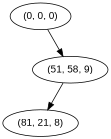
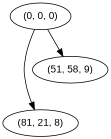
edge "(51, 58, 9)" -> "(81, 21, 8)": now "(0, 0, 0)" -> "(81, 21, 8)"
